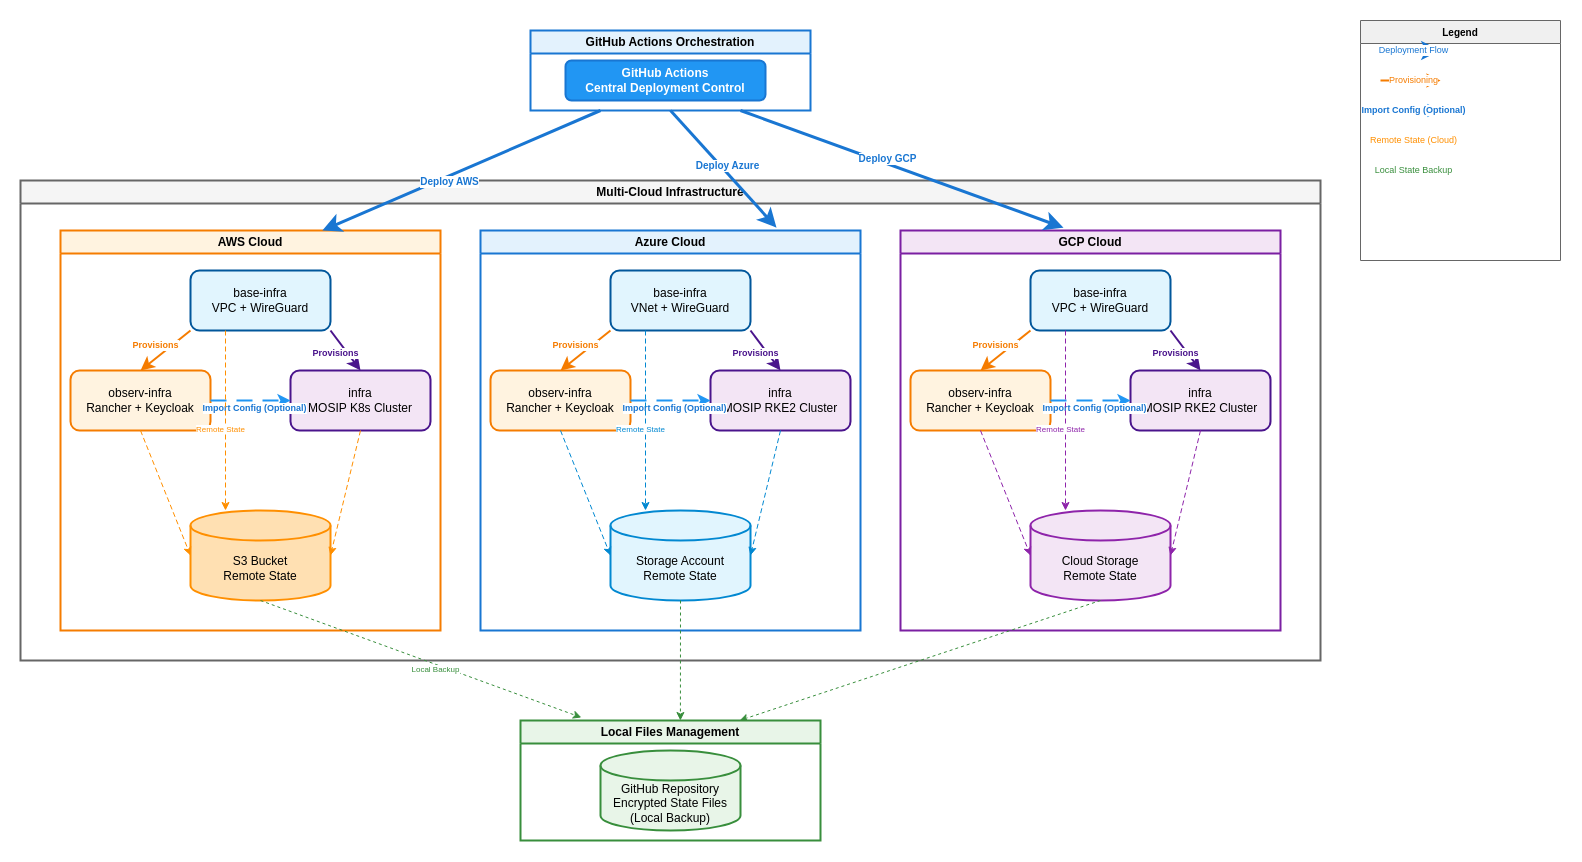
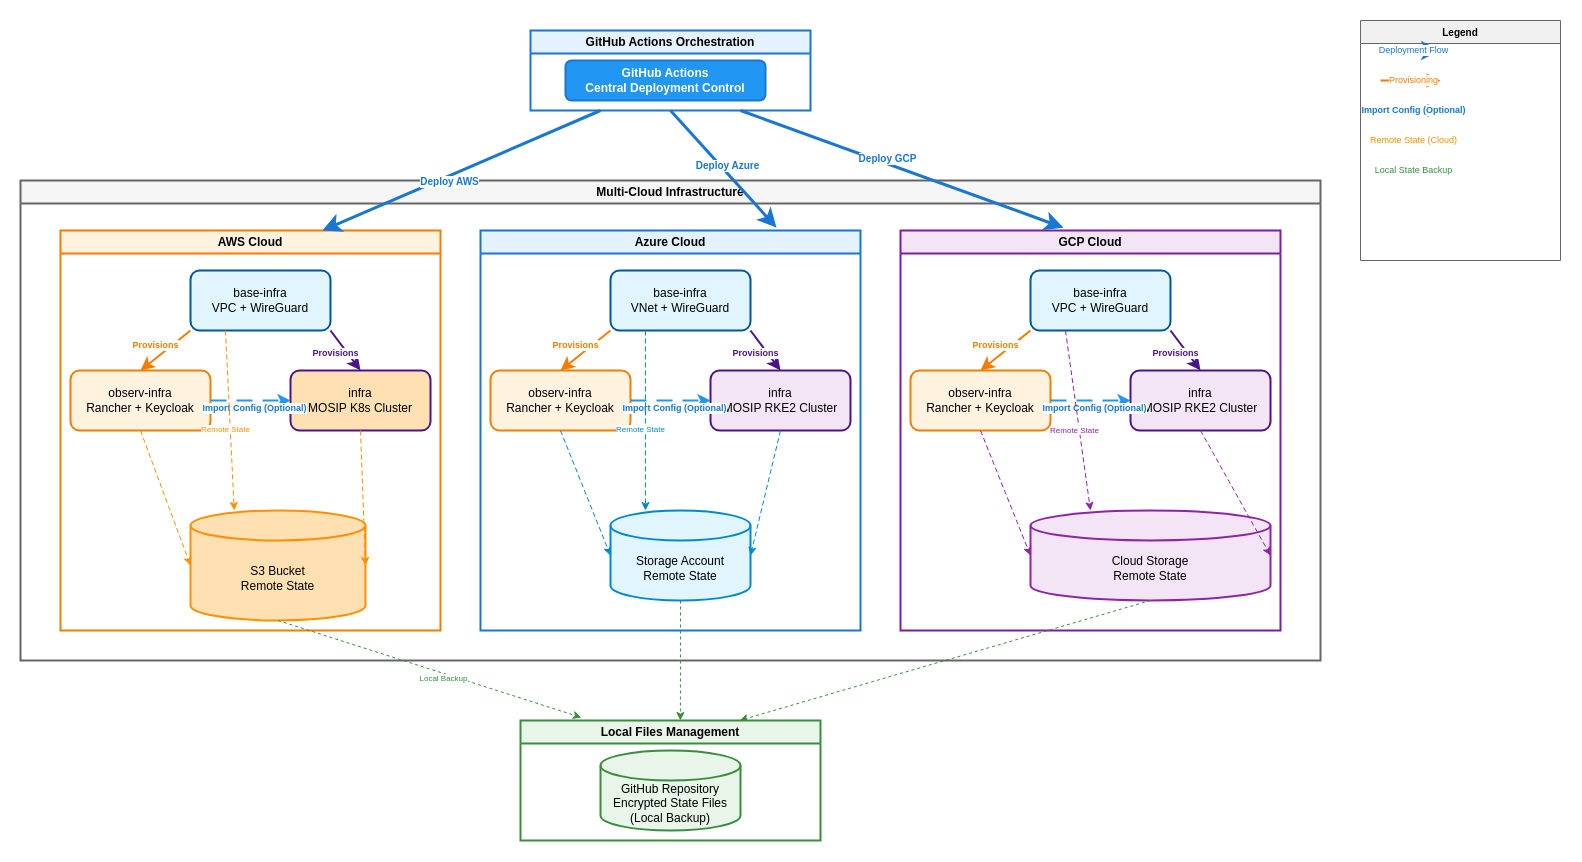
node "infra MOSIP K8s Cluster": fillcolor #f3e5f5 -> #ffe0b2
node "S3 Bucket Remote State": size 140x90 -> 175x110
node "Cloud Storage Remote State": size 140x90 -> 240x90
